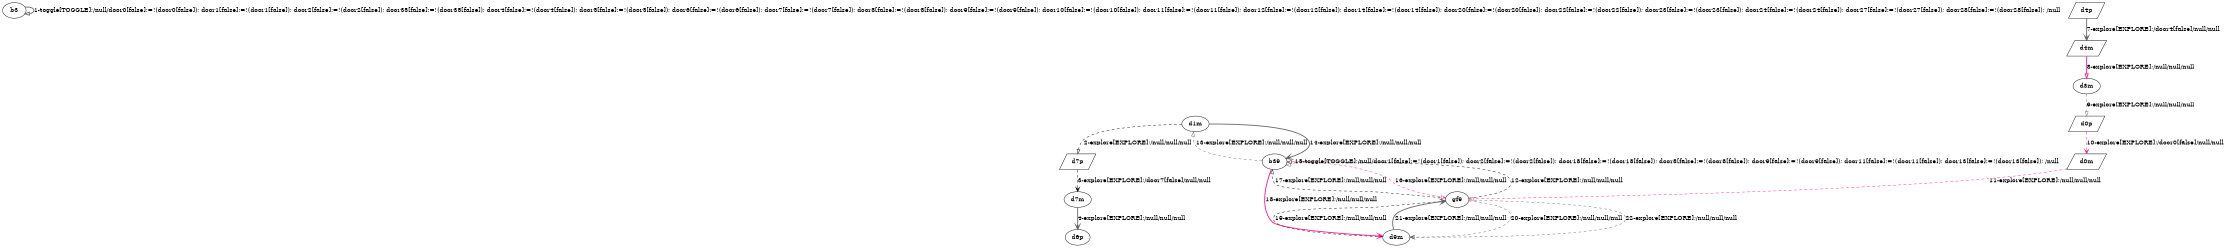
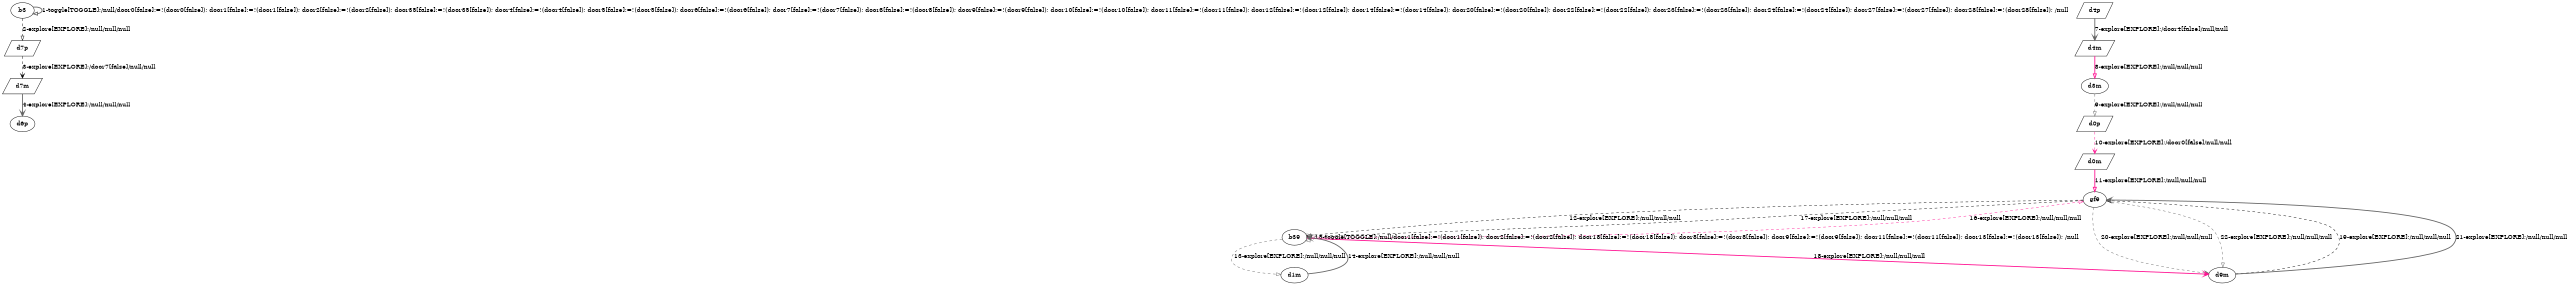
edge "d1m" -> "d7p": now "b3" -> "d7p"
edge "d0m" -> "gf9": style dashed -> bold
node "d7m": shape ellipse -> parallelogram
